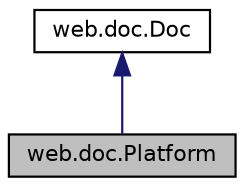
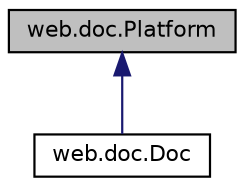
edge "web.doc.Platform" -> "web.doc.Doc": reversed
